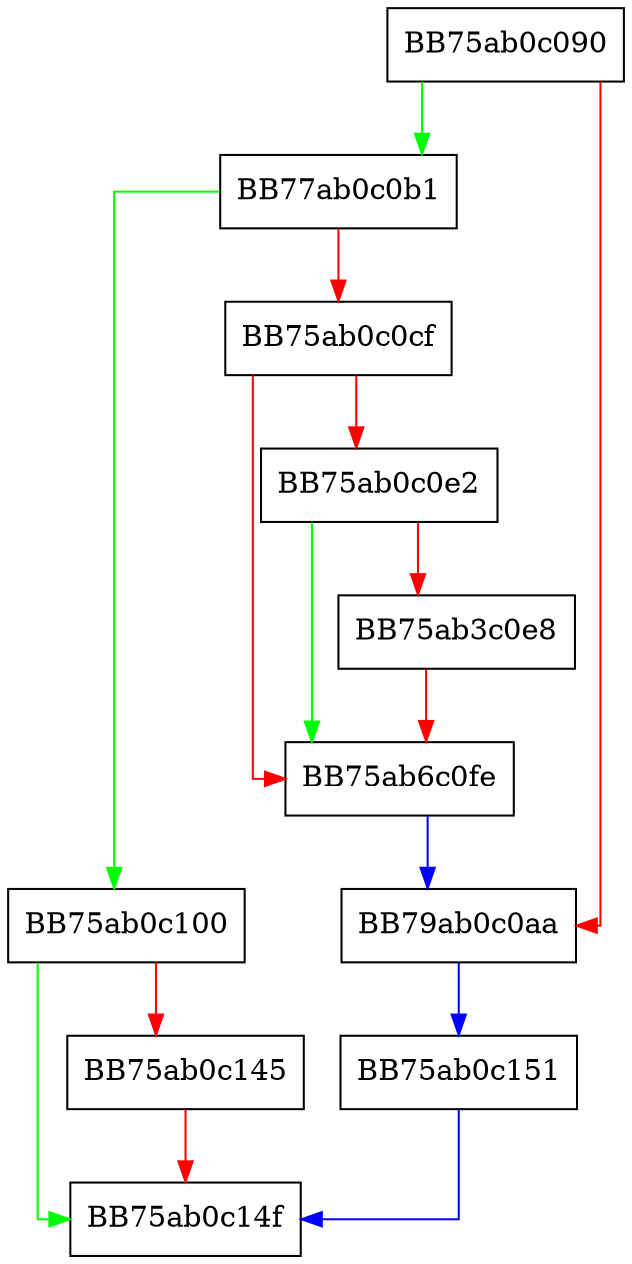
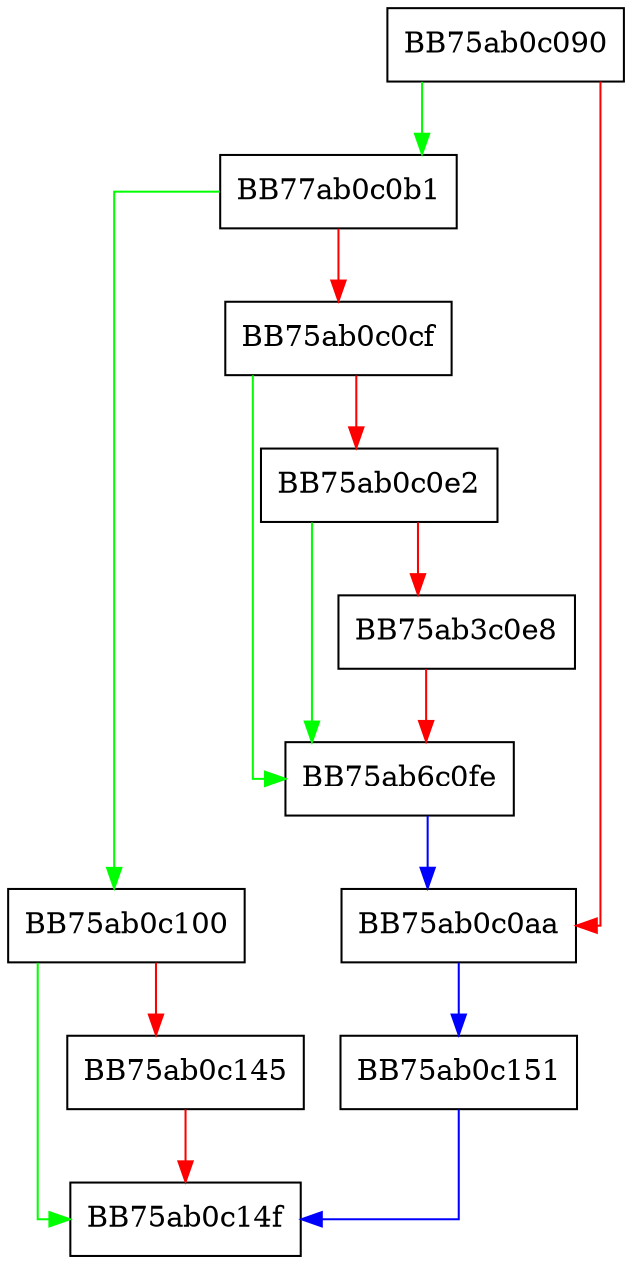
edge "BB75ab0c0cf" -> "BB75ab6c0fe": color red -> green
node "BB79ab0c0aa": label "BB79ab0c0aa" -> "BB75ab0c0aa"
